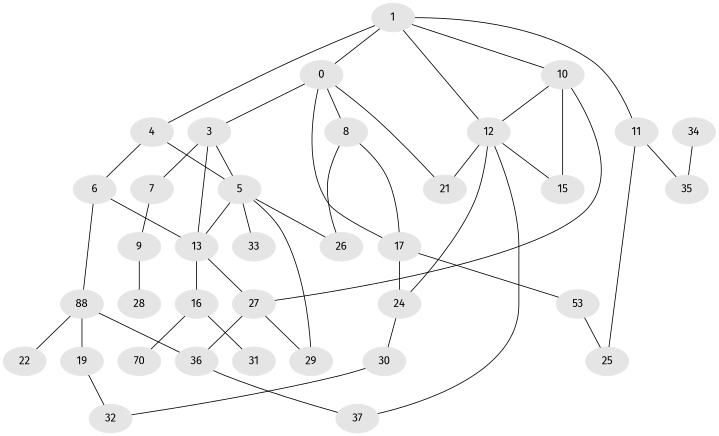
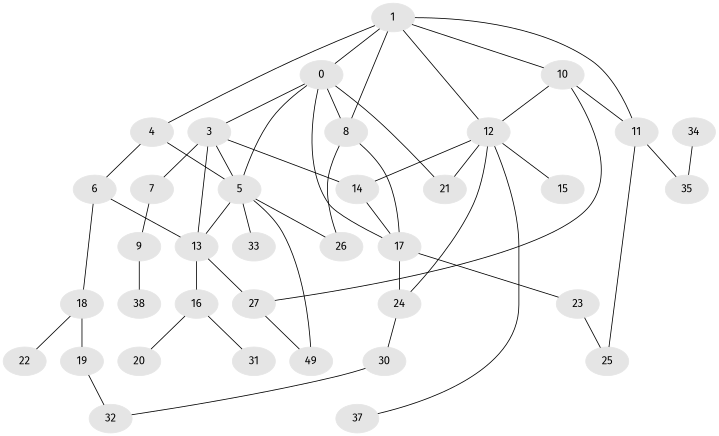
edge "1" -- "8": added
edge "0" -- "5": added
edge "10" -- "15": now "10" -- "11"
node "14": added
node "88": label "88" -> "18"
node "28": label "28" -> "38"
node "53": label "53" -> "23"
node "70": label "70" -> "20"
node "36": removed
node "29": label "29" -> "49"
